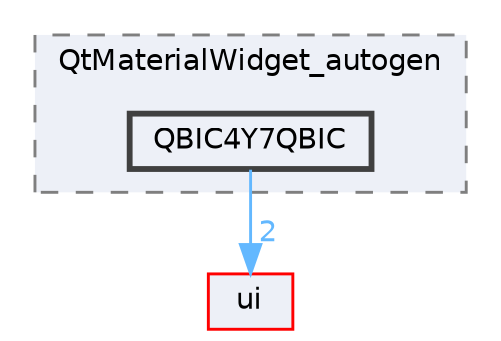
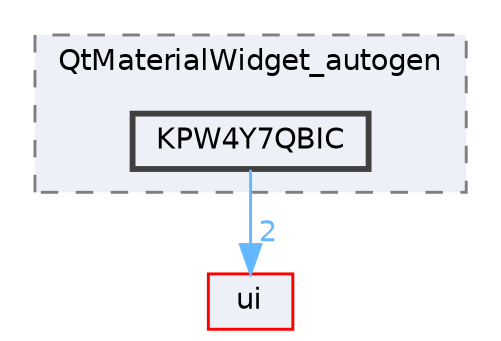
node "QBIC4Y7QBIC": label "QBIC4Y7QBIC" -> "KPW4Y7QBIC"
